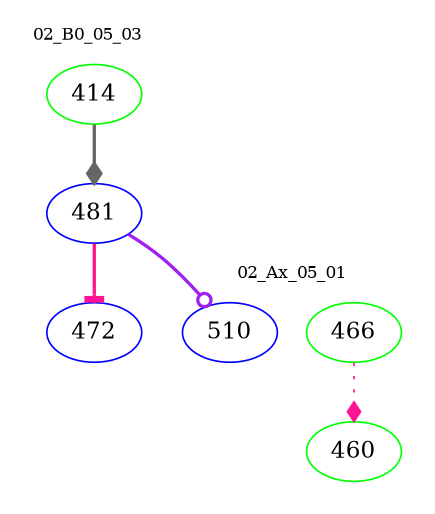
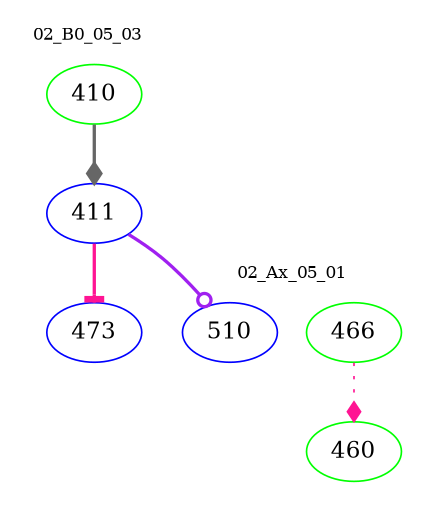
node "414": label "414" -> "410"
node "481": label "481" -> "411"
node "472": label "472" -> "473"
